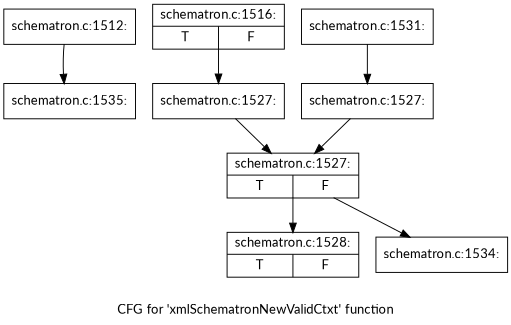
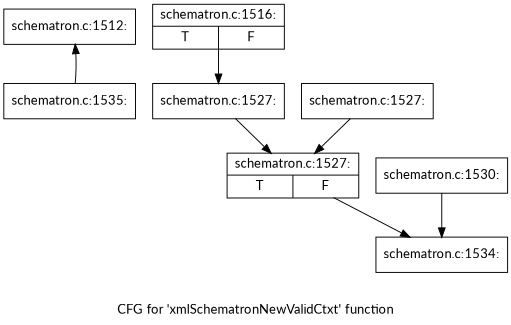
node "schematron.c:1531:": removed
edge "schematron.c:1512:" -> "schematron.c:1535:": reversed
node "schematron.c:1530:": added
node "schematron.c:1528:": removed
